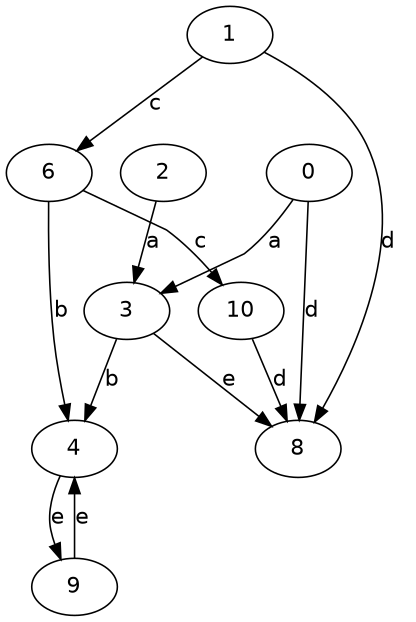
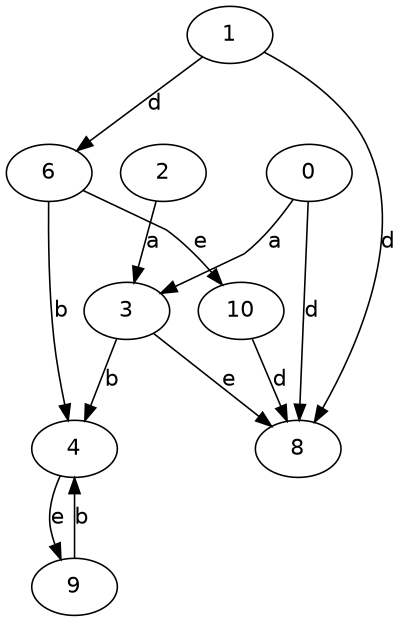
edge "1" -> "6": label "c" -> "d"
edge "6" -> "10": label "c" -> "e"
edge "9" -> "4": label "e" -> "b"
